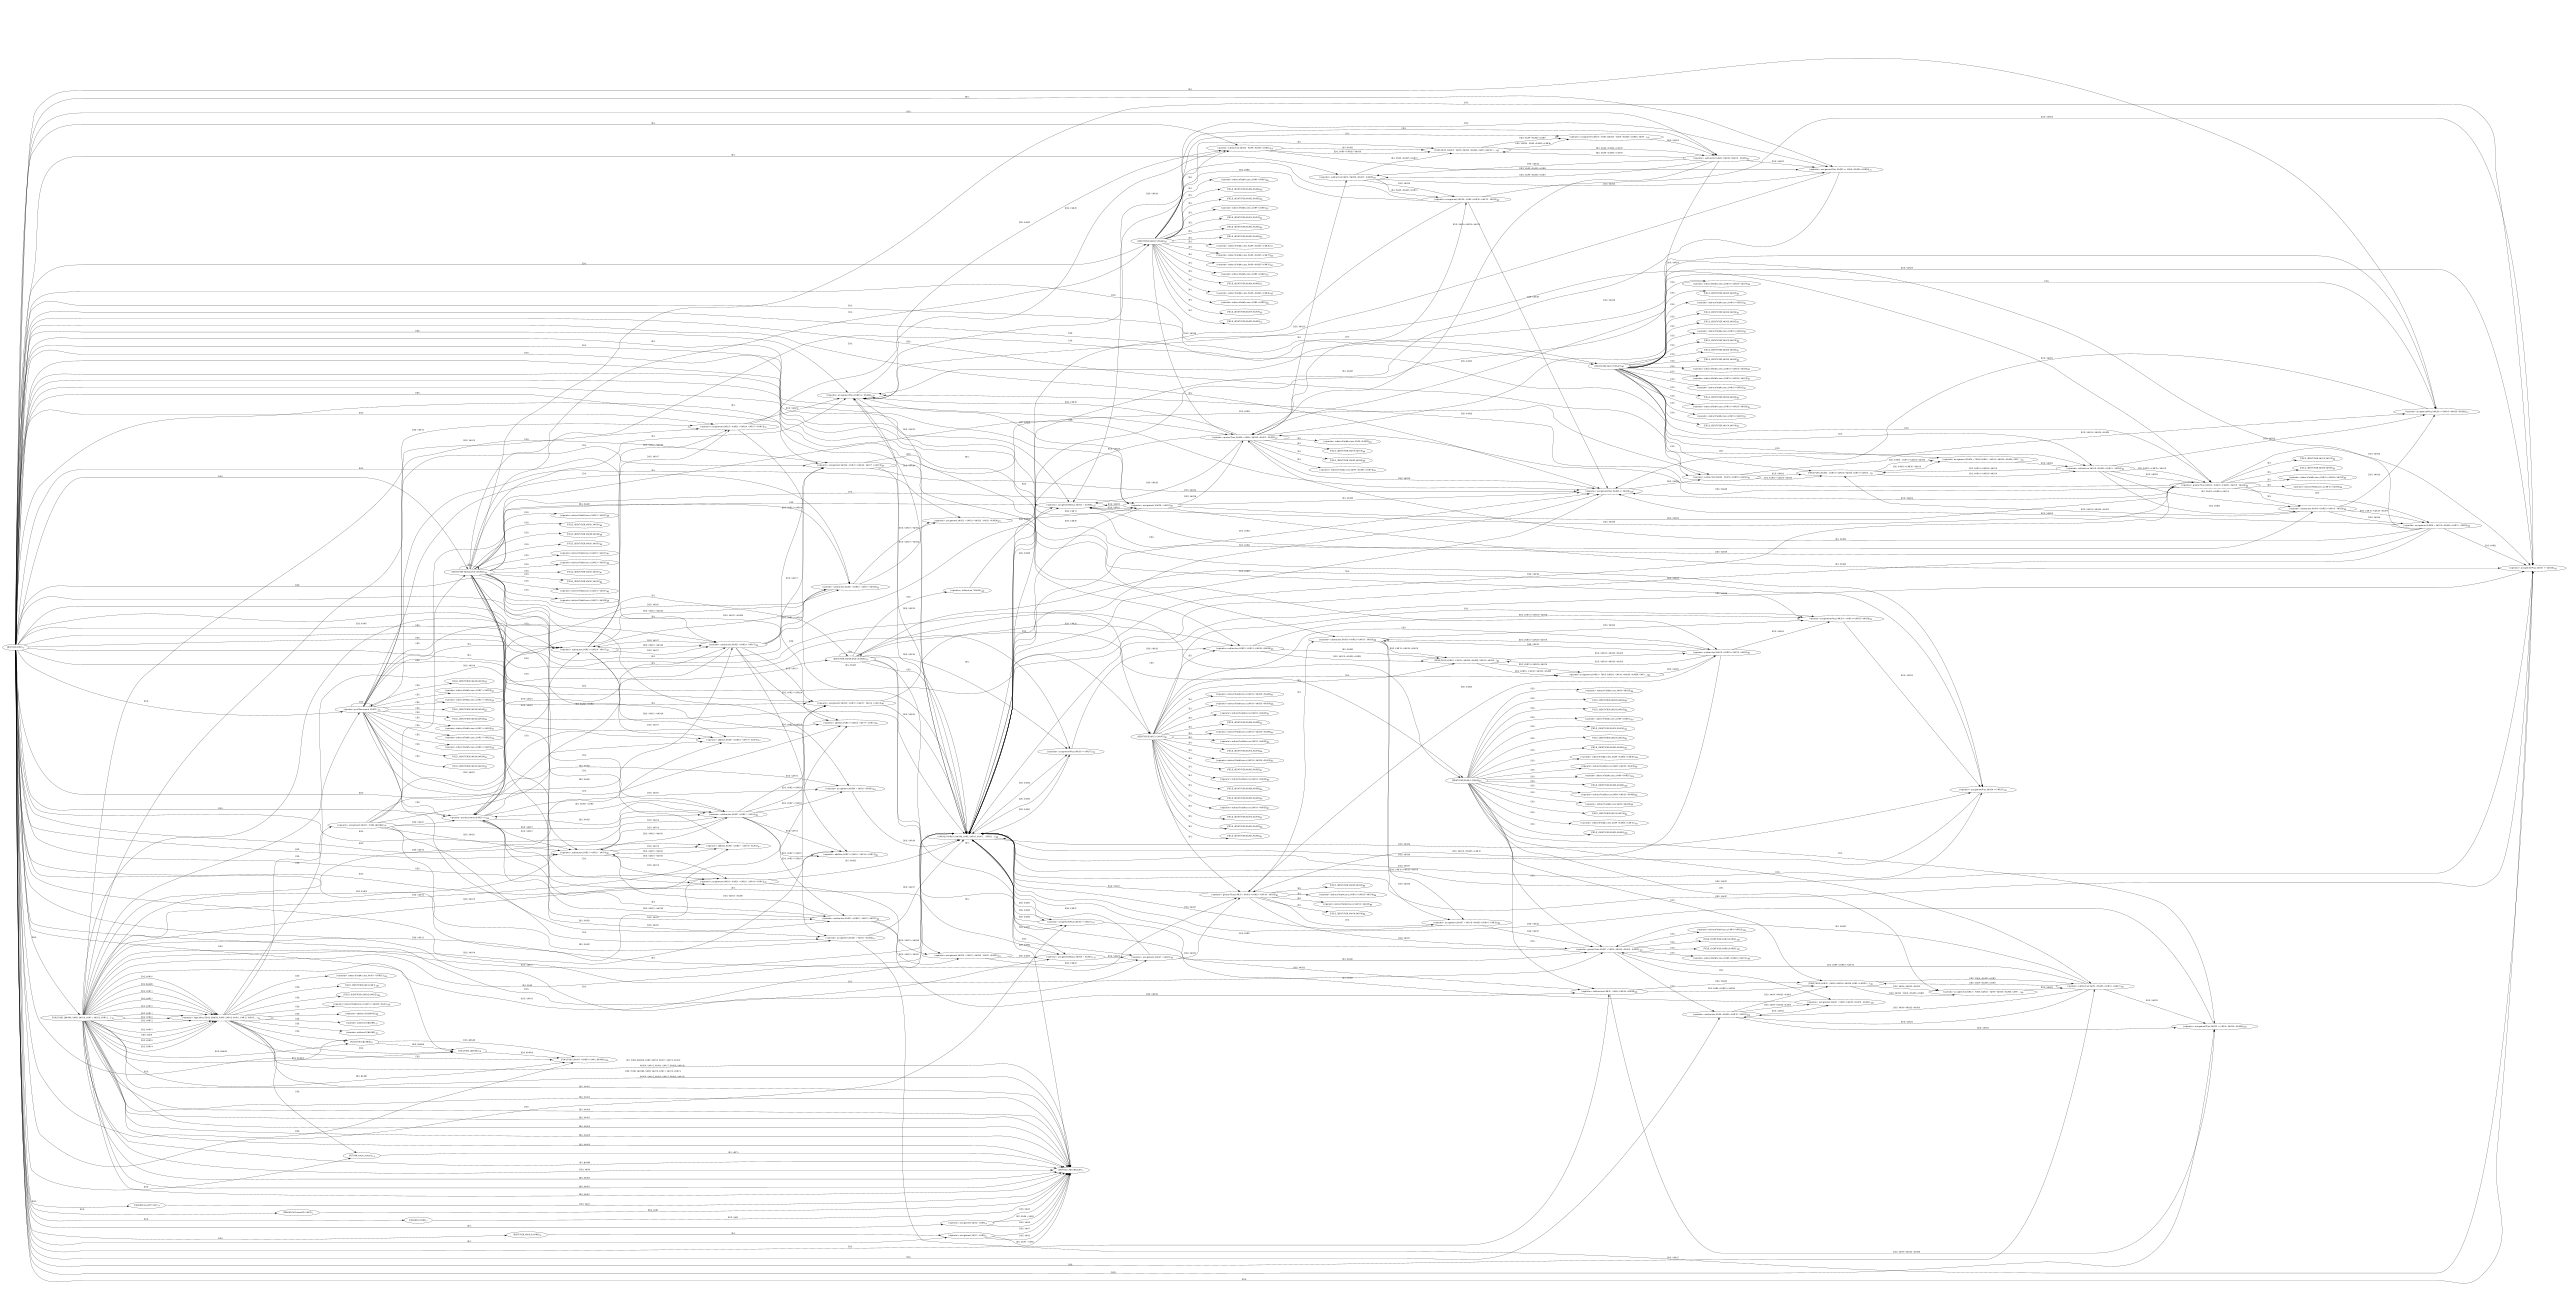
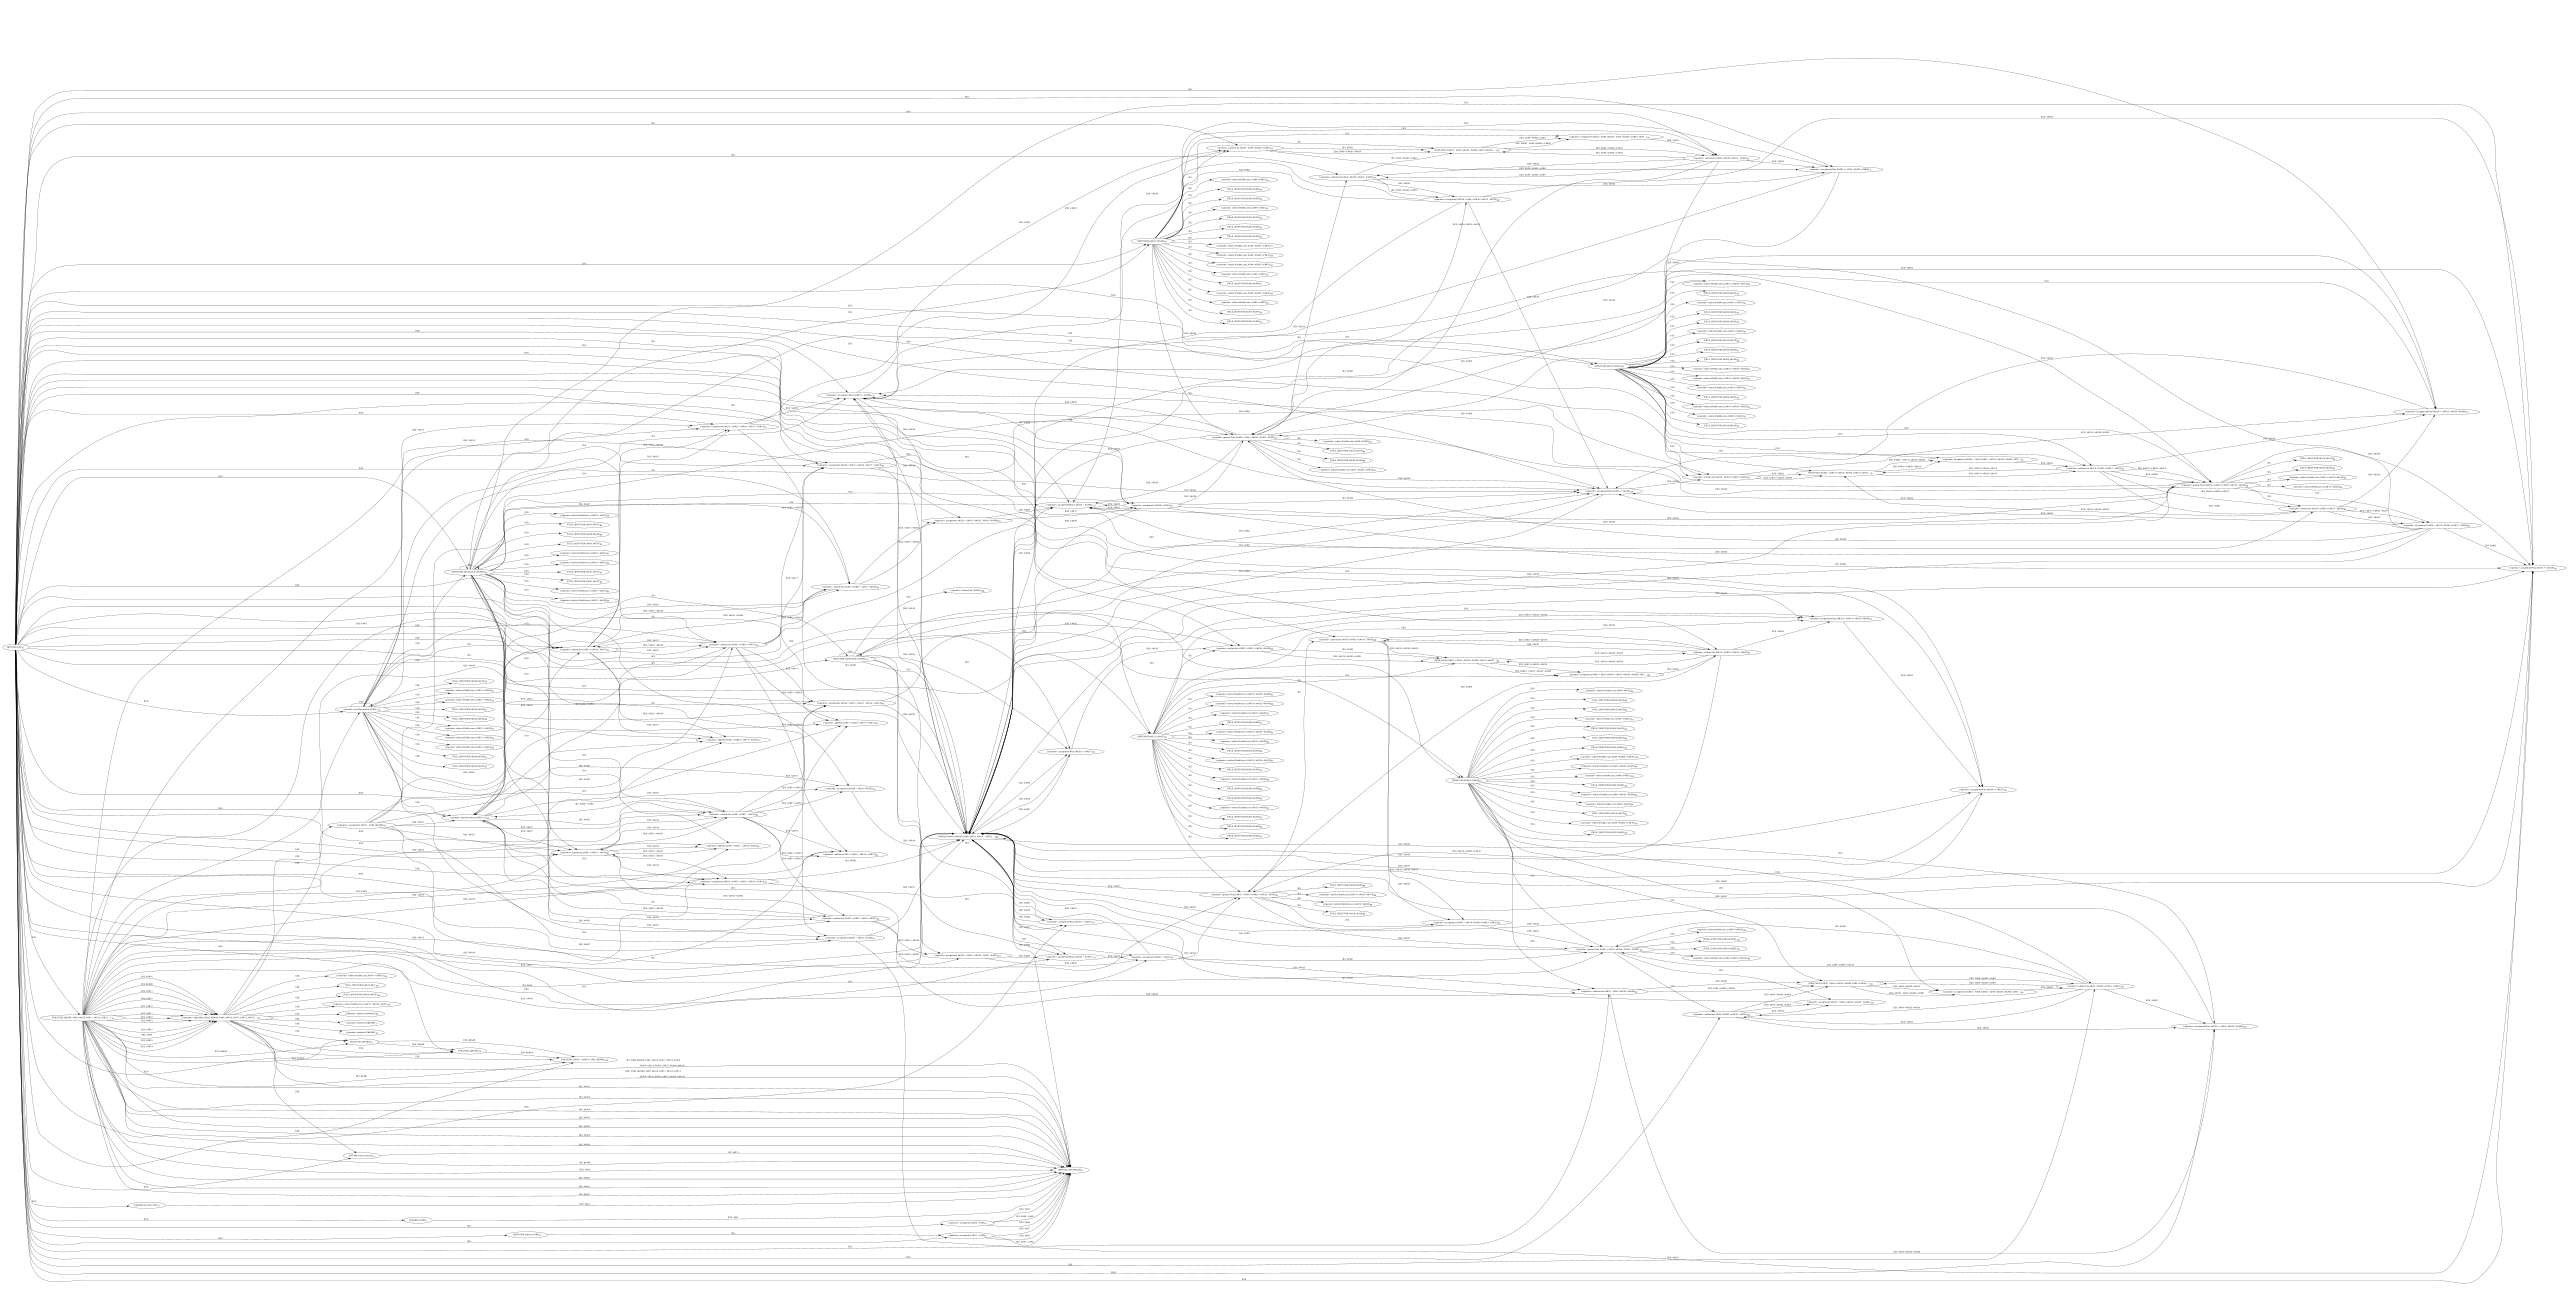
edge "(<operator>.indirection,*VAR39)" -> "(<operator>.assignmentMinus,VAR22 -= VAR28)": now "(<operator>.assignment,VAR22 = VAR21->VAR23 - VAR21->VAR24)" -> "(<operator>.assignmentMinus,VAR22 -= VAR28)"
node "(PARAM,PictFormatPtr VAR2)": removed
